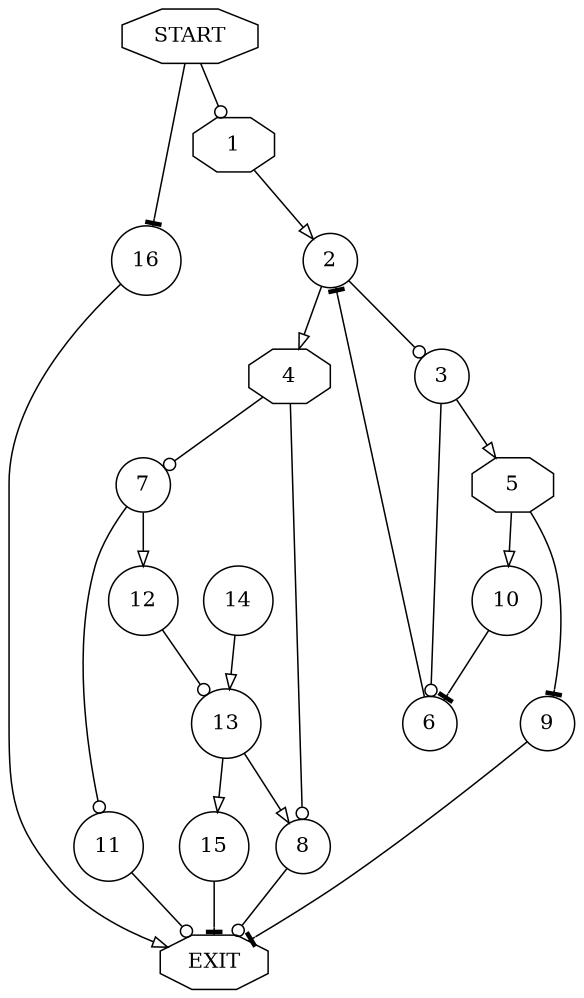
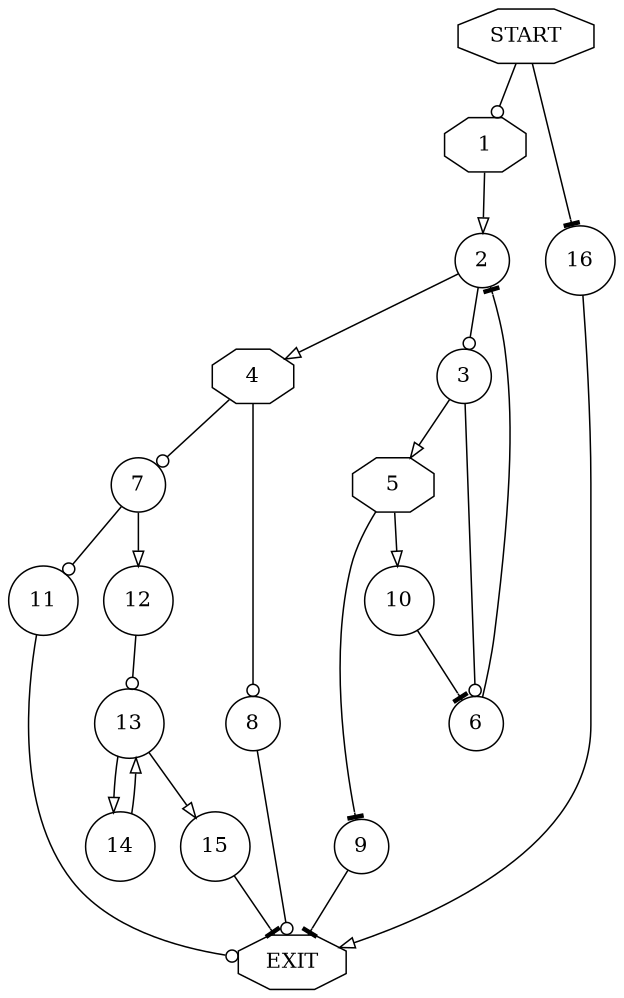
edge "13" -> "8": now "13" -> "14"
